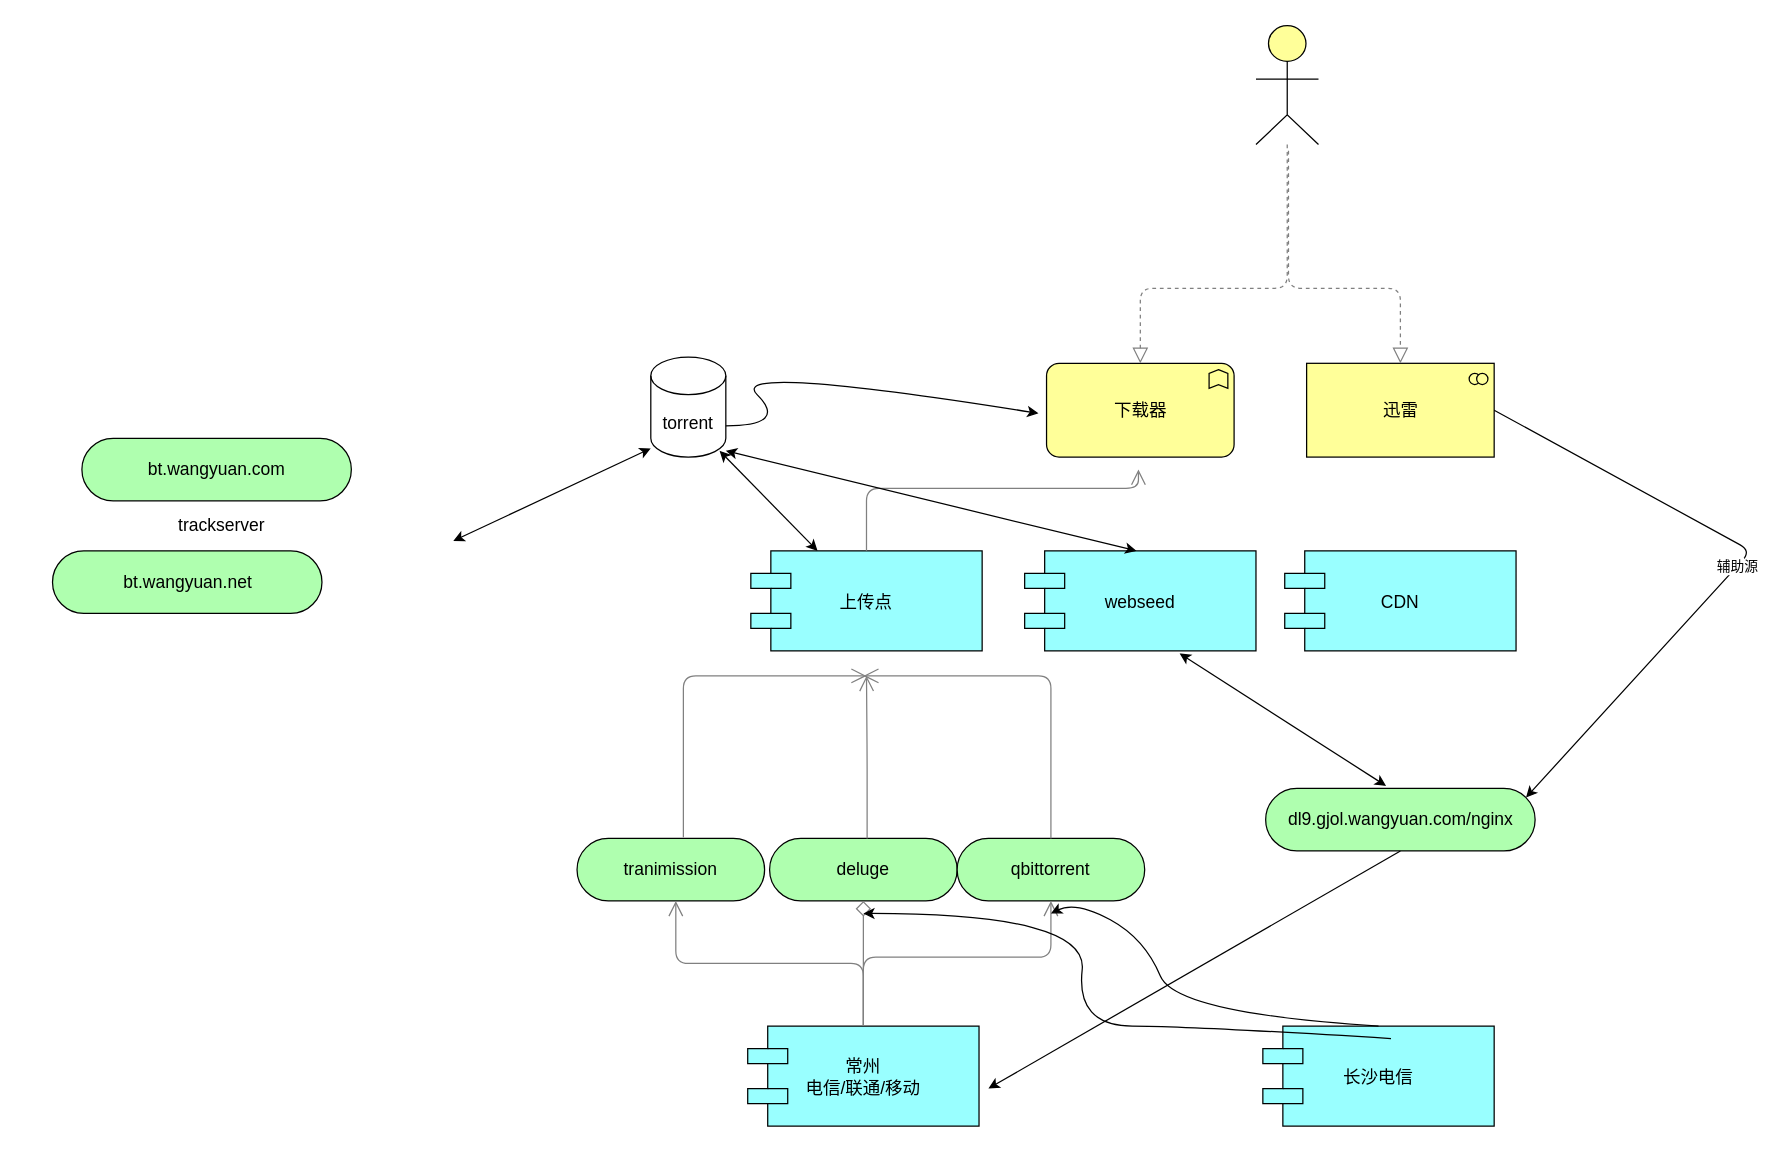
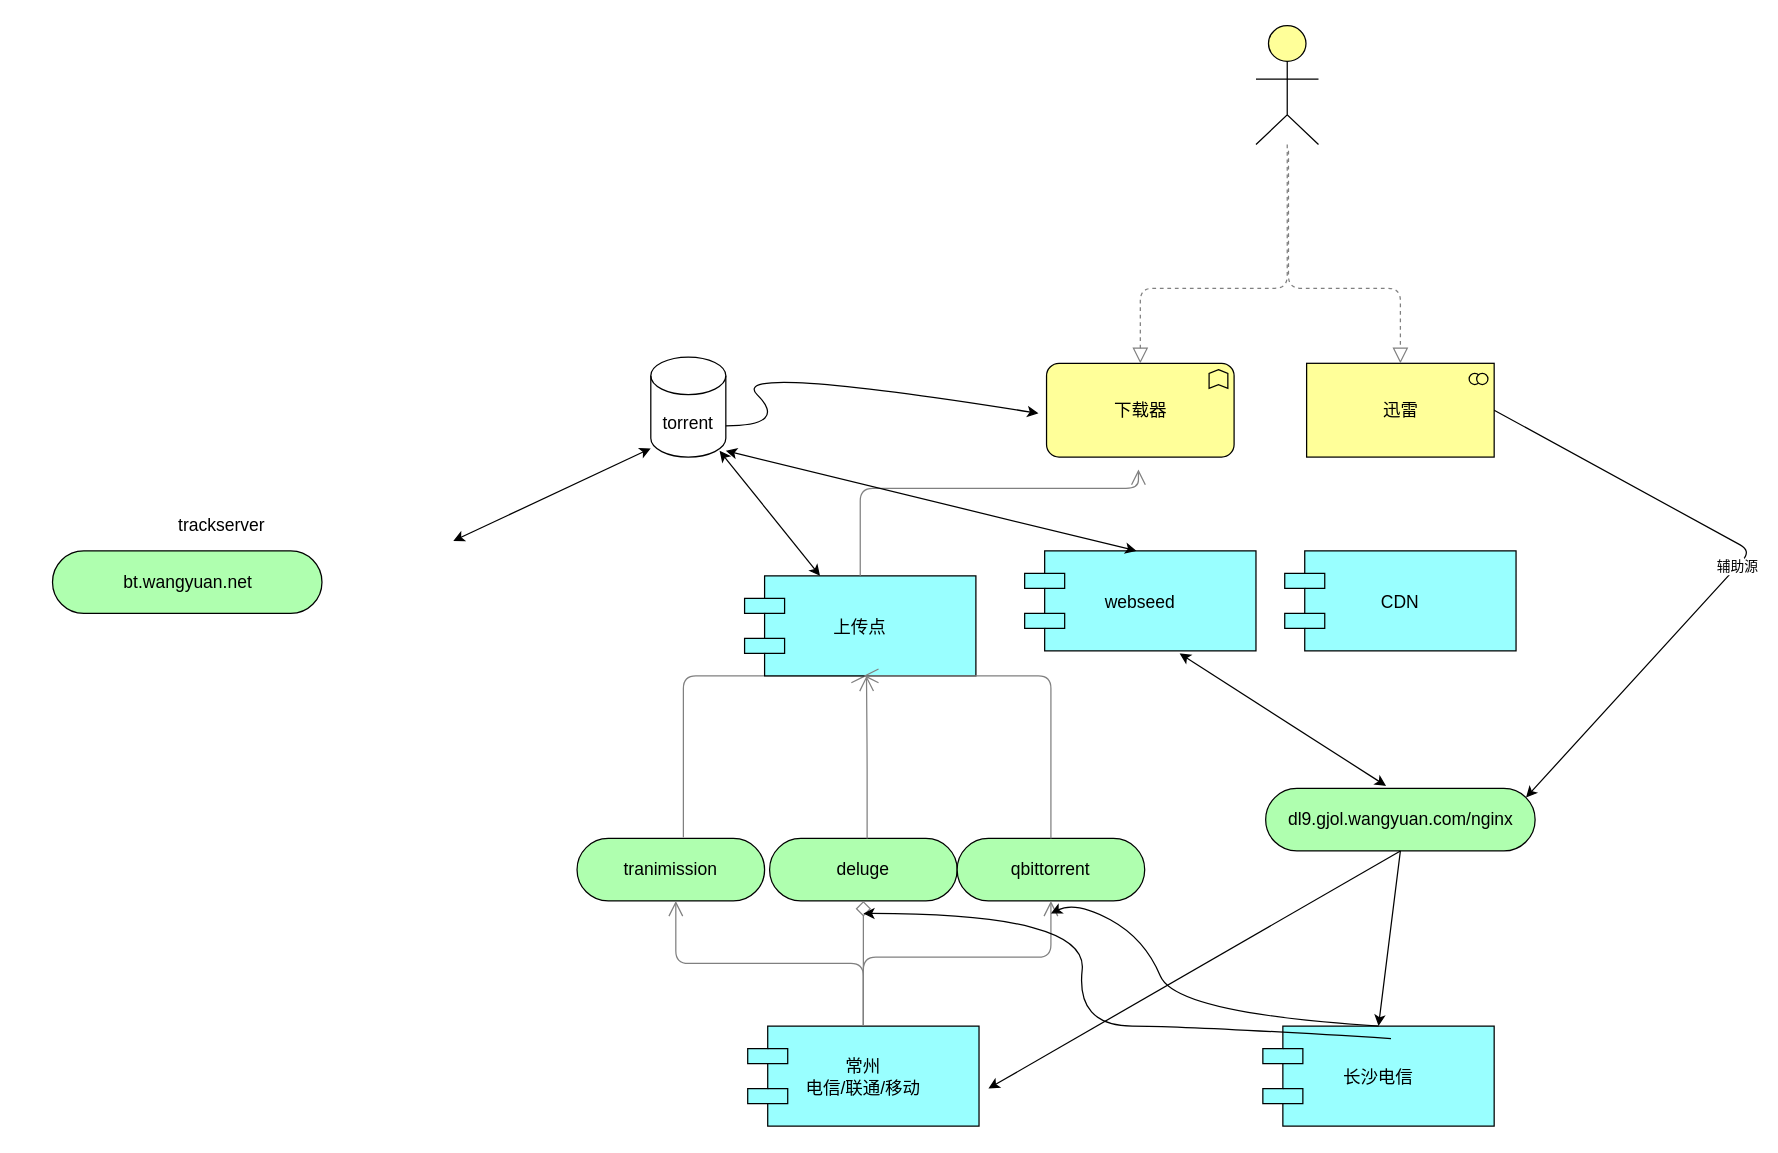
node "bt.wangyuan.com": removed
node "上传点": moved (866, 601) -> (860, 626)
edge "dl9.gjol.wangyuan.com/nginx" -> "长沙电信": added
